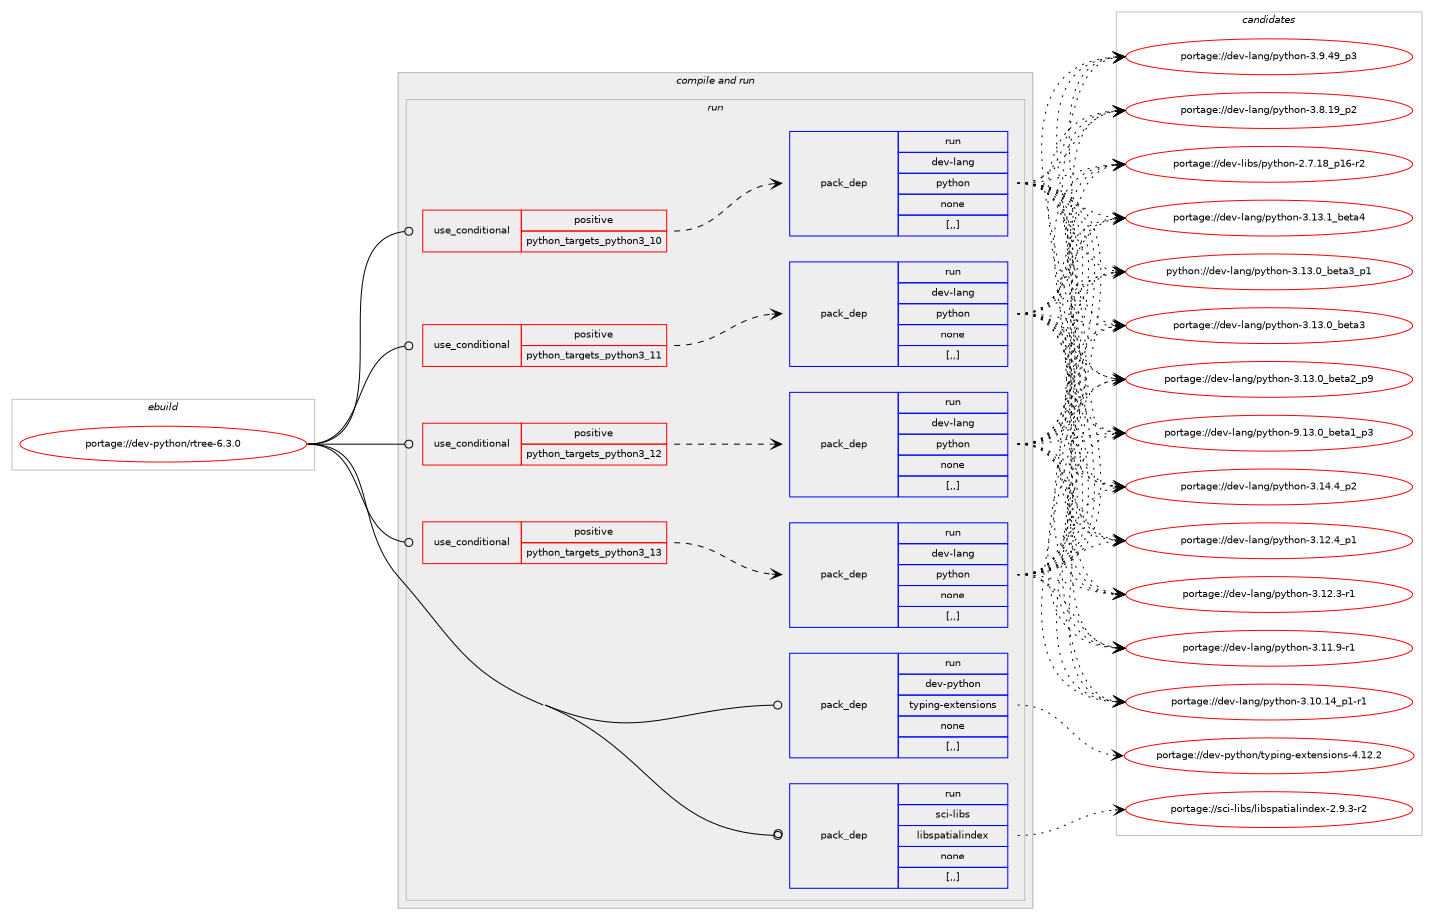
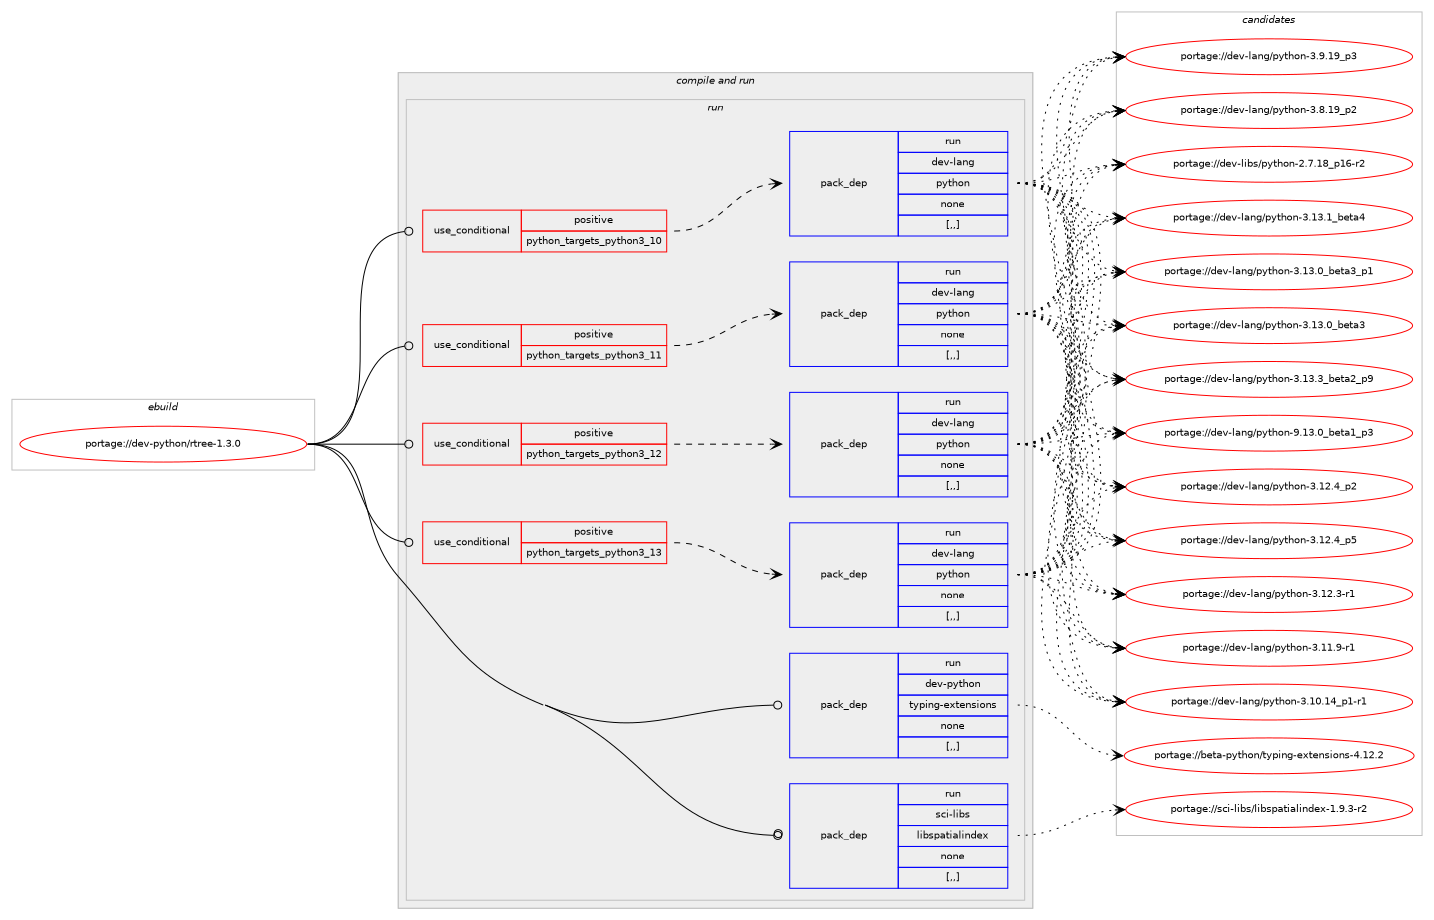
node "portage://dev-lang/python-3.9.49_p3": label "portage://dev-lang/python-3.9.49_p3" -> "portage://dev-lang/python-3.9.19_p3"
node "python://dev-lang/python-3.13.0_beta3_p1": label "python://dev-lang/python-3.13.0_beta3_p1" -> "portage://dev-lang/python-3.13.0_beta3_p1"
node "portage://dev-lang/python-3.13.0_beta2_p9": label "portage://dev-lang/python-3.13.0_beta2_p9" -> "portage://dev-lang/python-3.13.3_beta2_p9"
node "portage://dev-python/rtree-6.3.0": label "portage://dev-python/rtree-6.3.0" -> "portage://dev-python/rtree-1.3.0"
node "portage://dev-lang/python-3.14.4_p2": label "portage://dev-lang/python-3.14.4_p2" -> "portage://dev-lang/python-3.12.4_p2"
node "portage://dev-lang/python-3.12.4_p1": label "portage://dev-lang/python-3.12.4_p1" -> "portage://dev-lang/python-3.12.4_p5"
node "portage://dev-python/typing-extensions-4.12.2": label "portage://dev-python/typing-extensions-4.12.2" -> "portage://beta-python/typing-extensions-4.12.2"
node "portage://sci-libs/libspatialindex-2.9.3-r2": label "portage://sci-libs/libspatialindex-2.9.3-r2" -> "portage://sci-libs/libspatialindex-1.9.3-r2"
